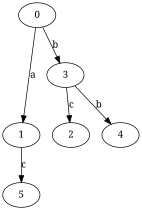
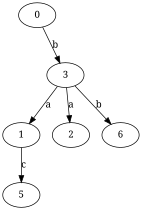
edge "0" -> "1": now "3" -> "1"
edge "3" -> "2": label "c" -> "a"
node "4": label "4" -> "6"
